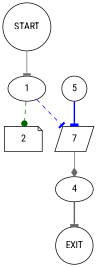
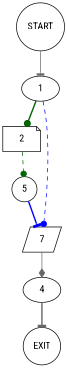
edge "1" -> "2": style dashed -> bold
edge "1" -> "7": arrowhead tee -> dot
edge "2" -> "5": added
